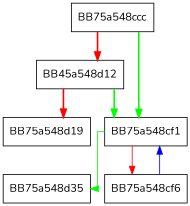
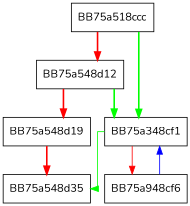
node "BB75a548ccc": label "BB75a548ccc" -> "BB75a518ccc"
node "BB45a548d12": label "BB45a548d12" -> "BB75a548d12"
node "BB75a548cf1": label "BB75a548cf1" -> "BB75a348cf1"
edge "BB75a548d19" -> "BB75a548d35": added
node "BB75a548cf6": label "BB75a548cf6" -> "BB75a948cf6"
